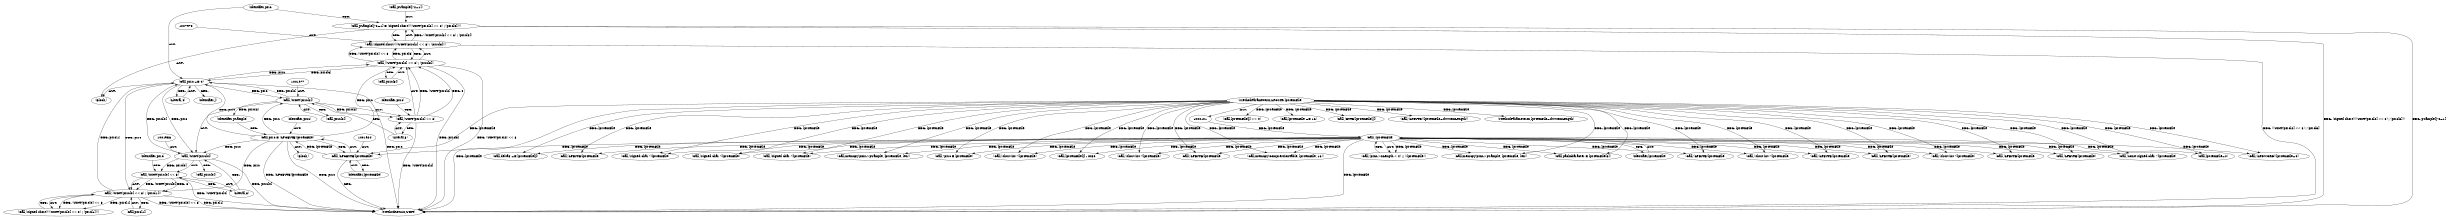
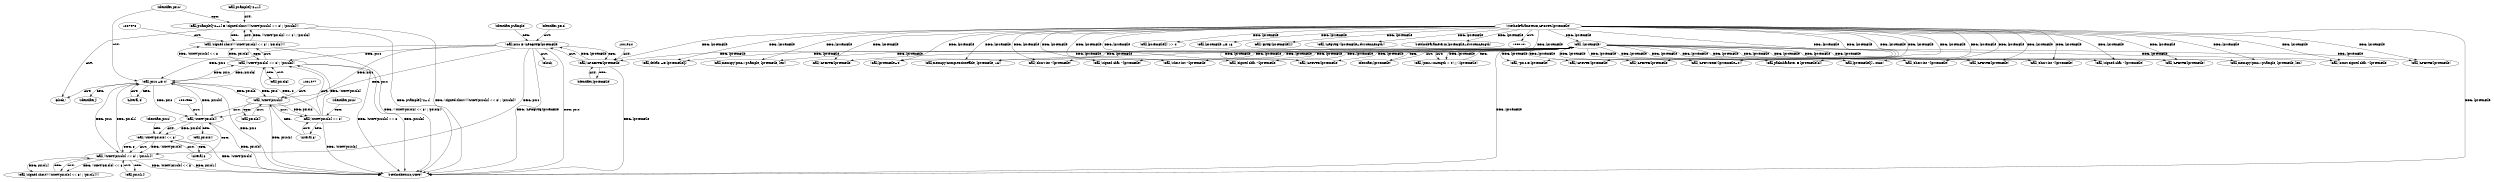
edge "(Call,(UINT)psrc[2])" -> "(Identifier,pSample)": now "(Call,(UINT)psrc[2])" -> "(MethodReturn,UINT)"
edge "1000101" -> "(Call,!lpMemFile)": now "(MethodParameterIn,LPCSTR lpMemFile)" -> "(Call,!lpMemFile)"
edge "(Call,(LPCBYTE)lpMemFile)" -> "(MethodReturn,UINT)": label "CFG: " -> "DDG: lpMemFile"
